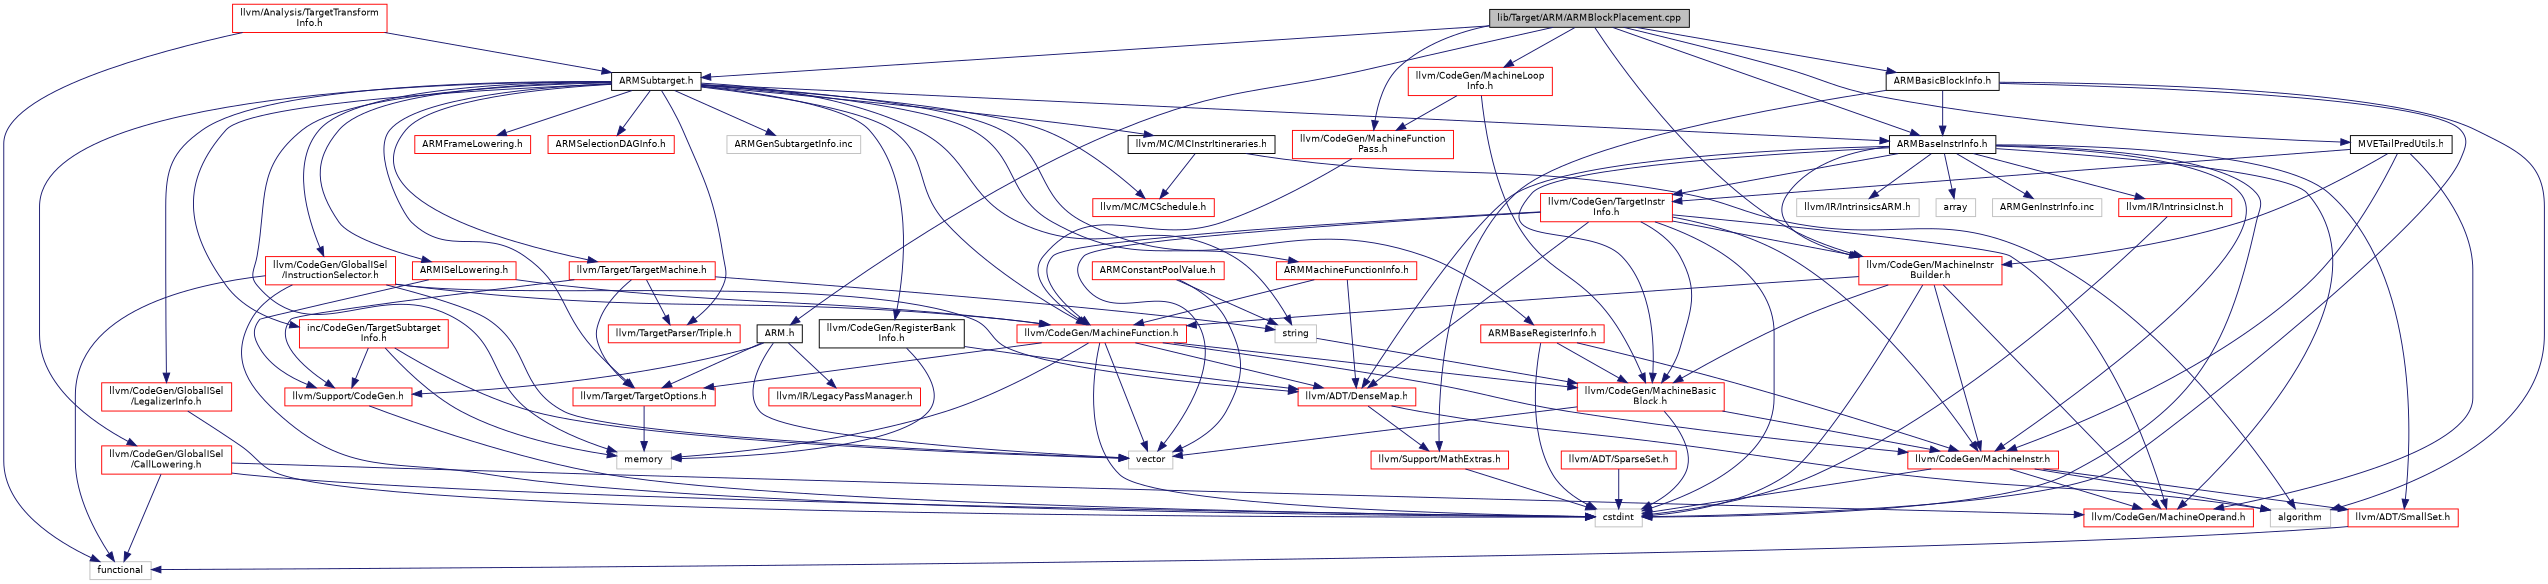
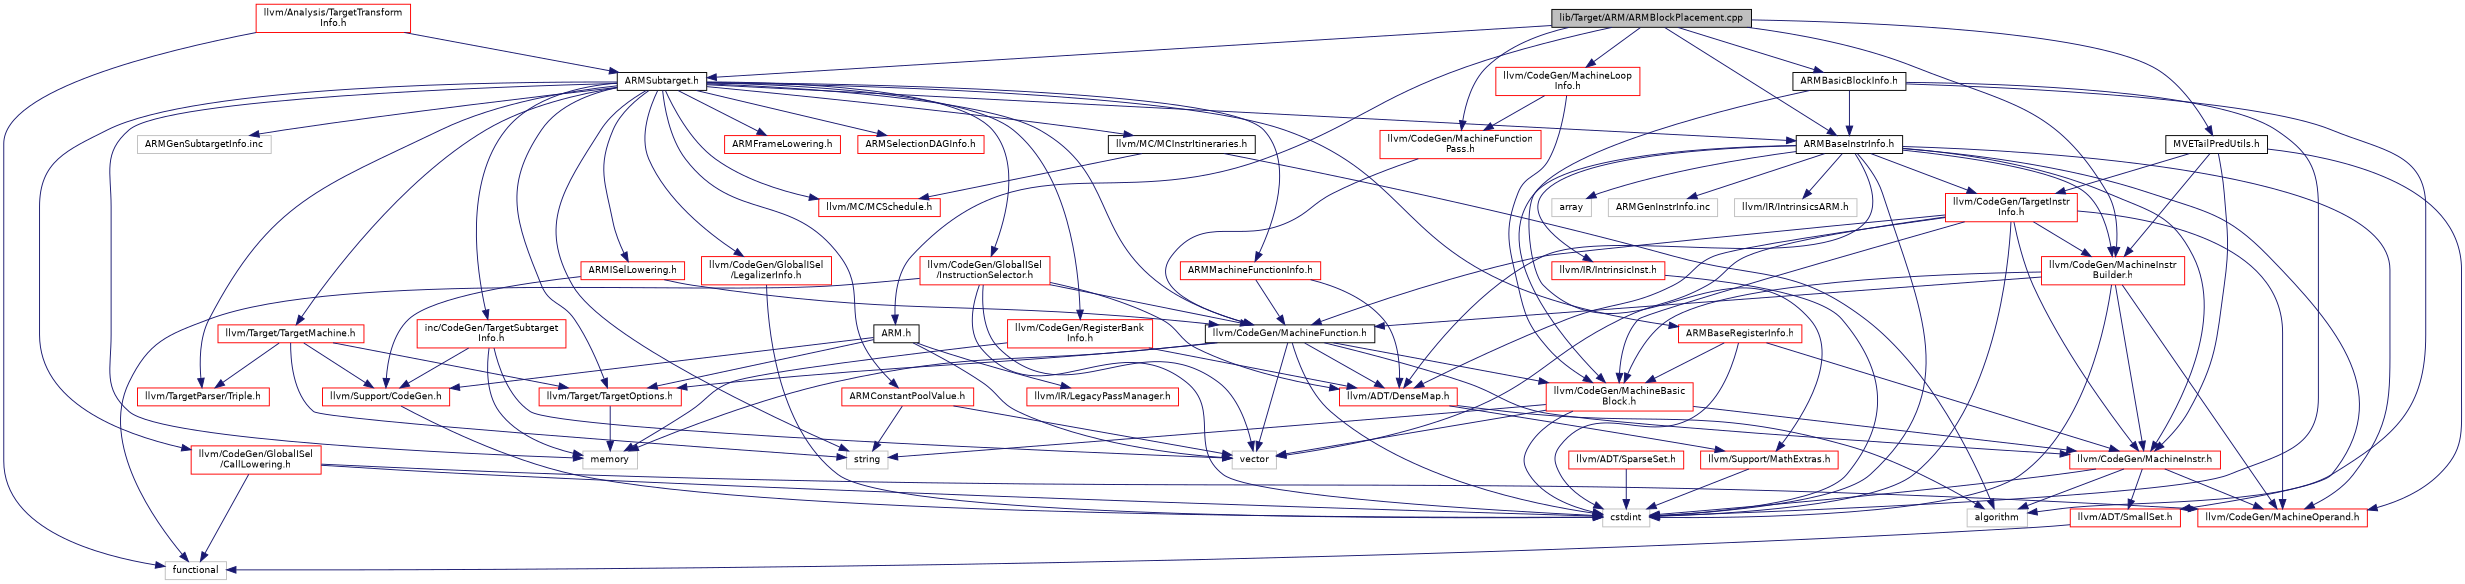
edge "ARMSubtarget.h" -> "ARMConstantPoolValue.h": added
node "llvm/CodeGen/RegisterBank Info.h": color black -> red
node "llvm/CodeGen/MachineFunction.h": color red -> black
edge "string" -> "llvm/CodeGen/MachineBasic Block.h": reversed
